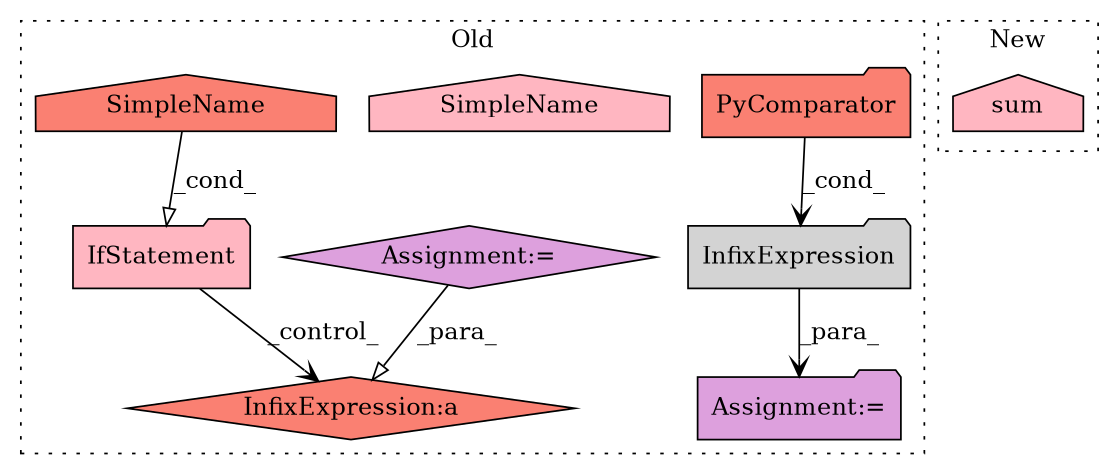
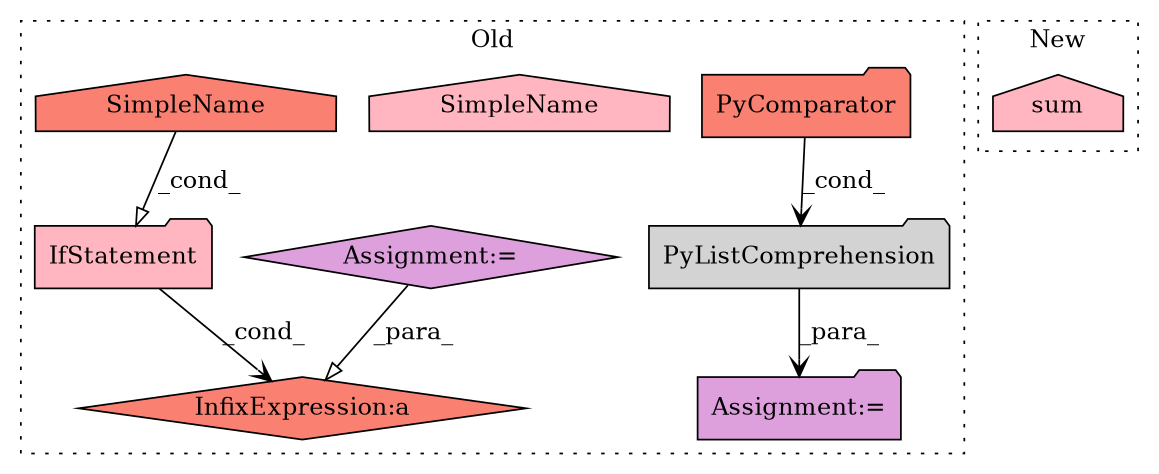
node "InfixExpression": label "InfixExpression" -> "PyListComprehension"
edge "IfStatement" -> "InfixExpression:a": label "_control_" -> "_cond_"
